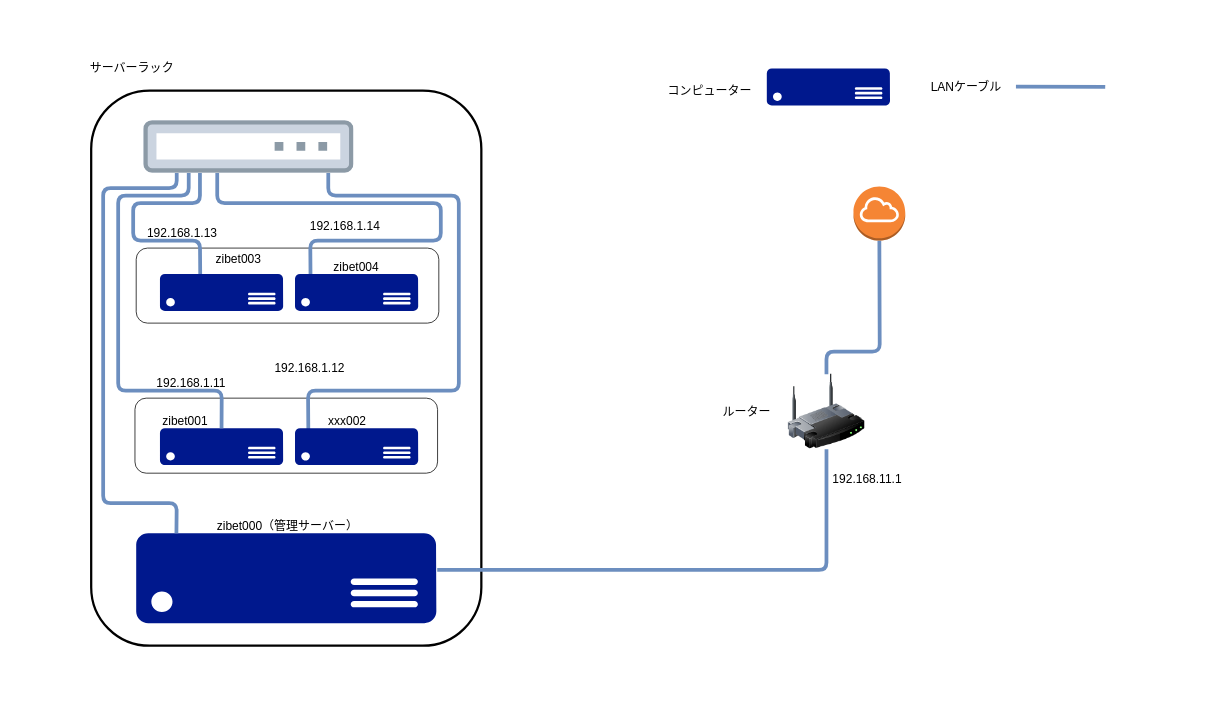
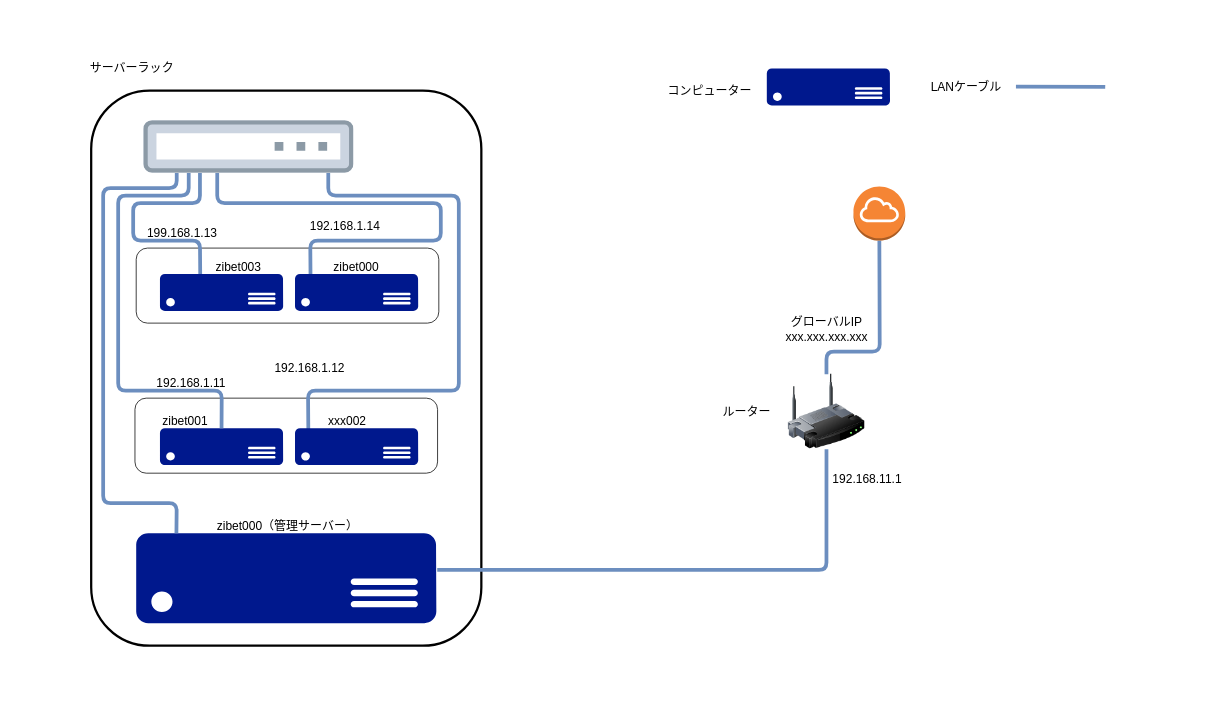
node "192.168.1.13": label "192.168.1.13" -> "199.168.1.13"
node "zibet003": moved (238, 259) -> (238, 266)
node "zibet004": label "zibet004" -> "zibet000"
node "グローバルIP xxx.xxx.xxx.xxx": added
